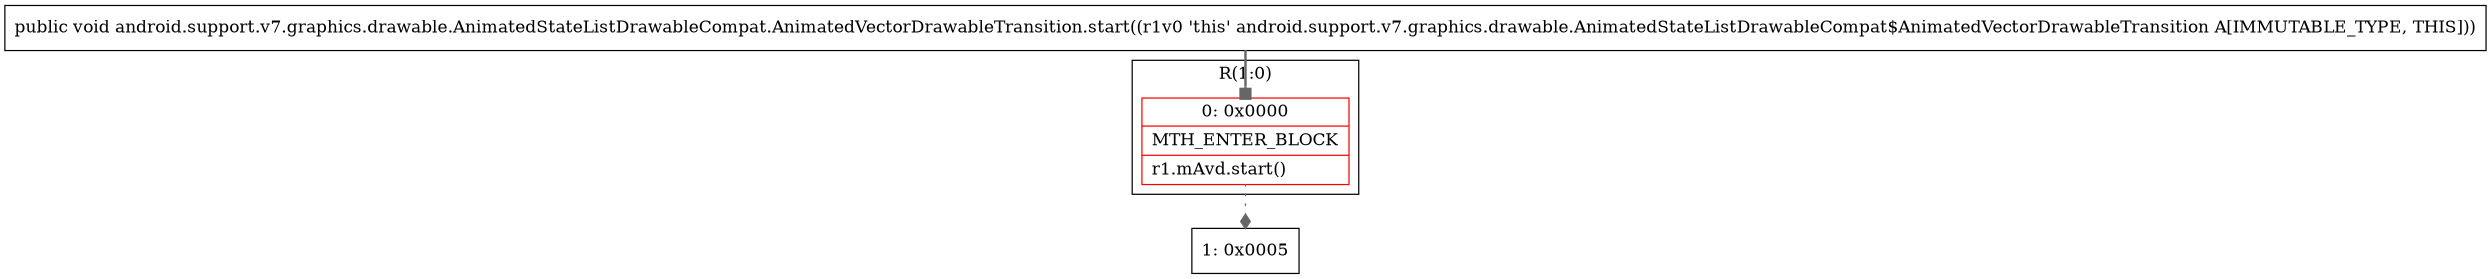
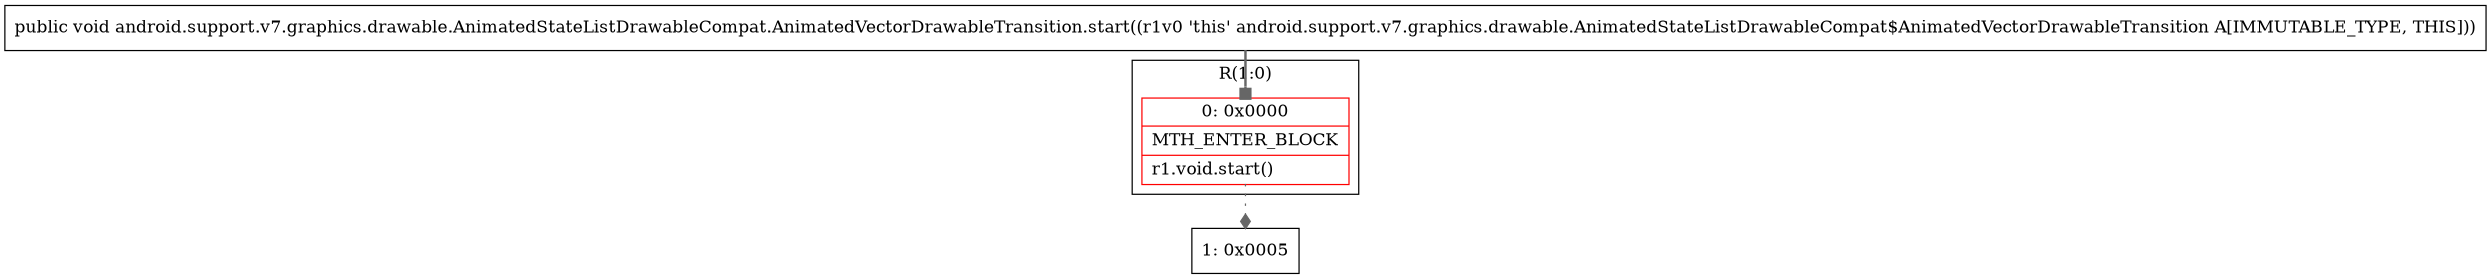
node "0: 0x0000": text "r1.mAvd.start()" -> "r1.void.start()"
